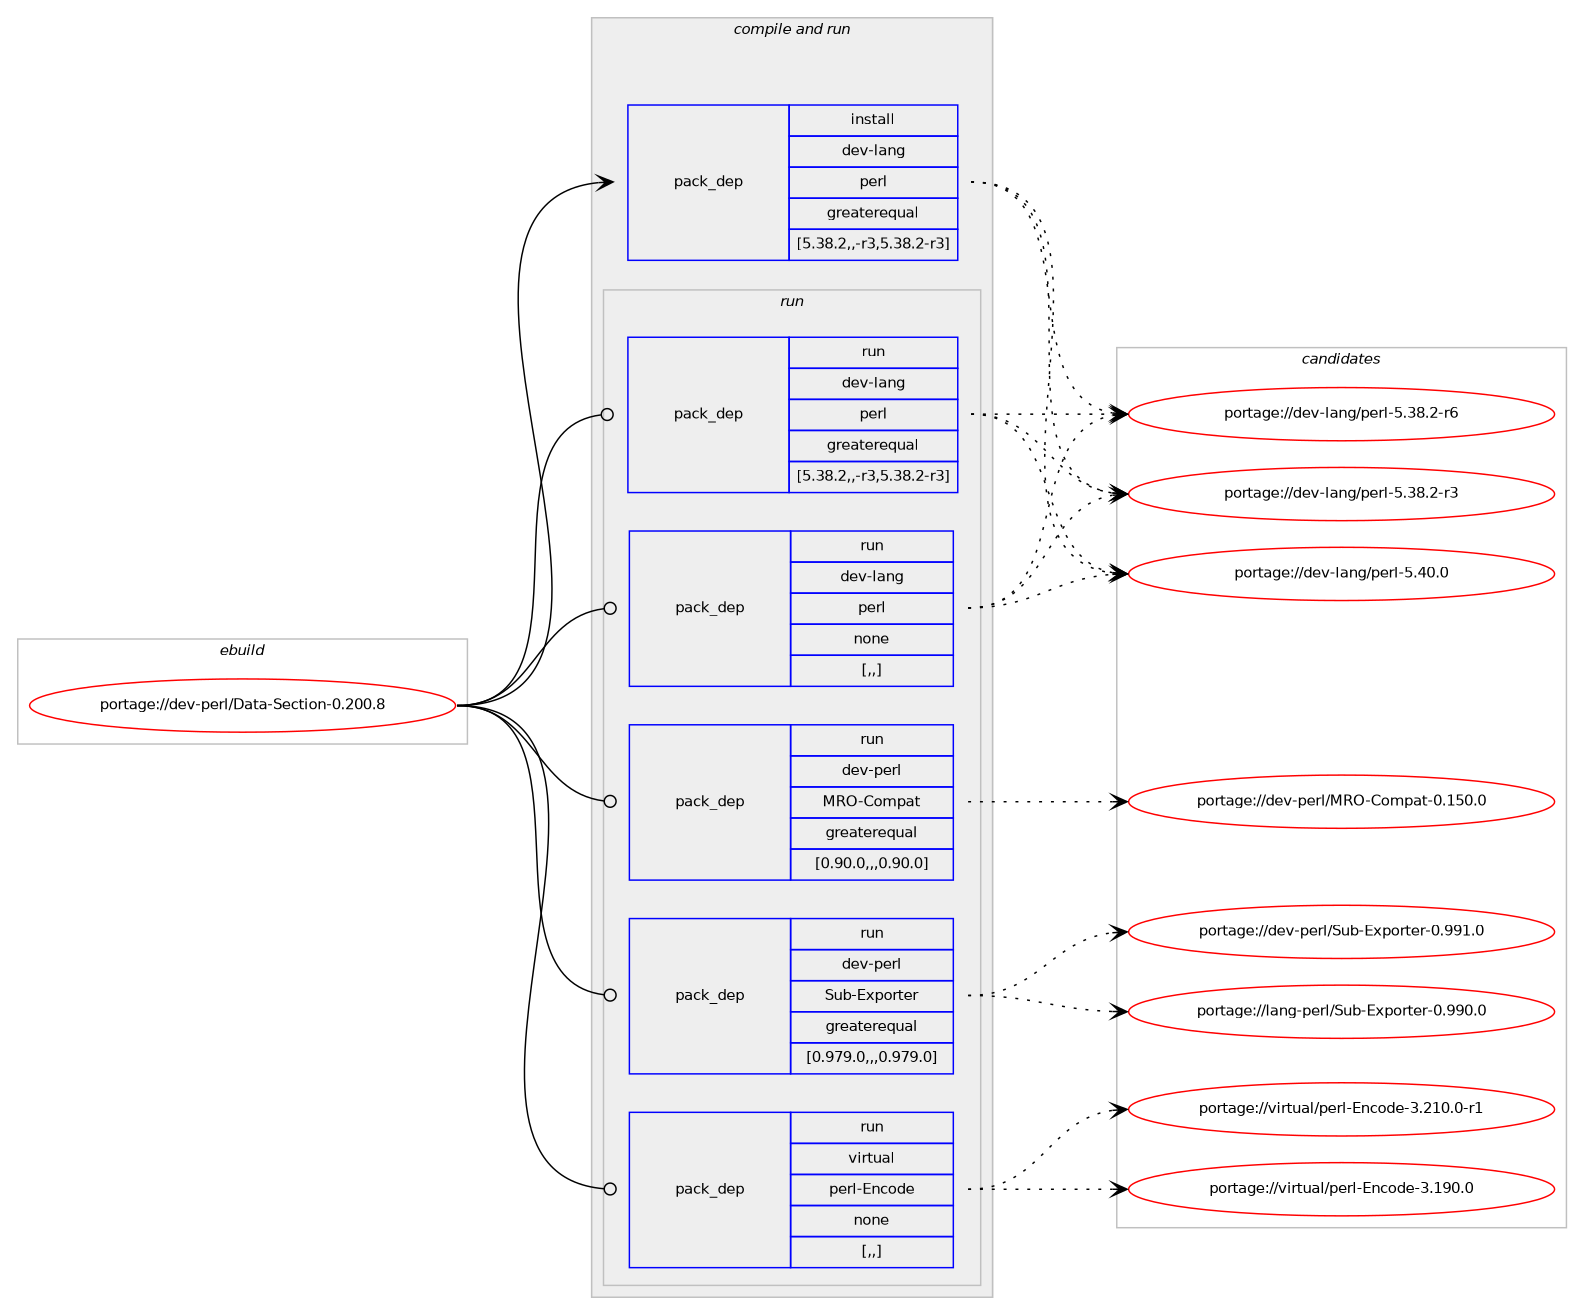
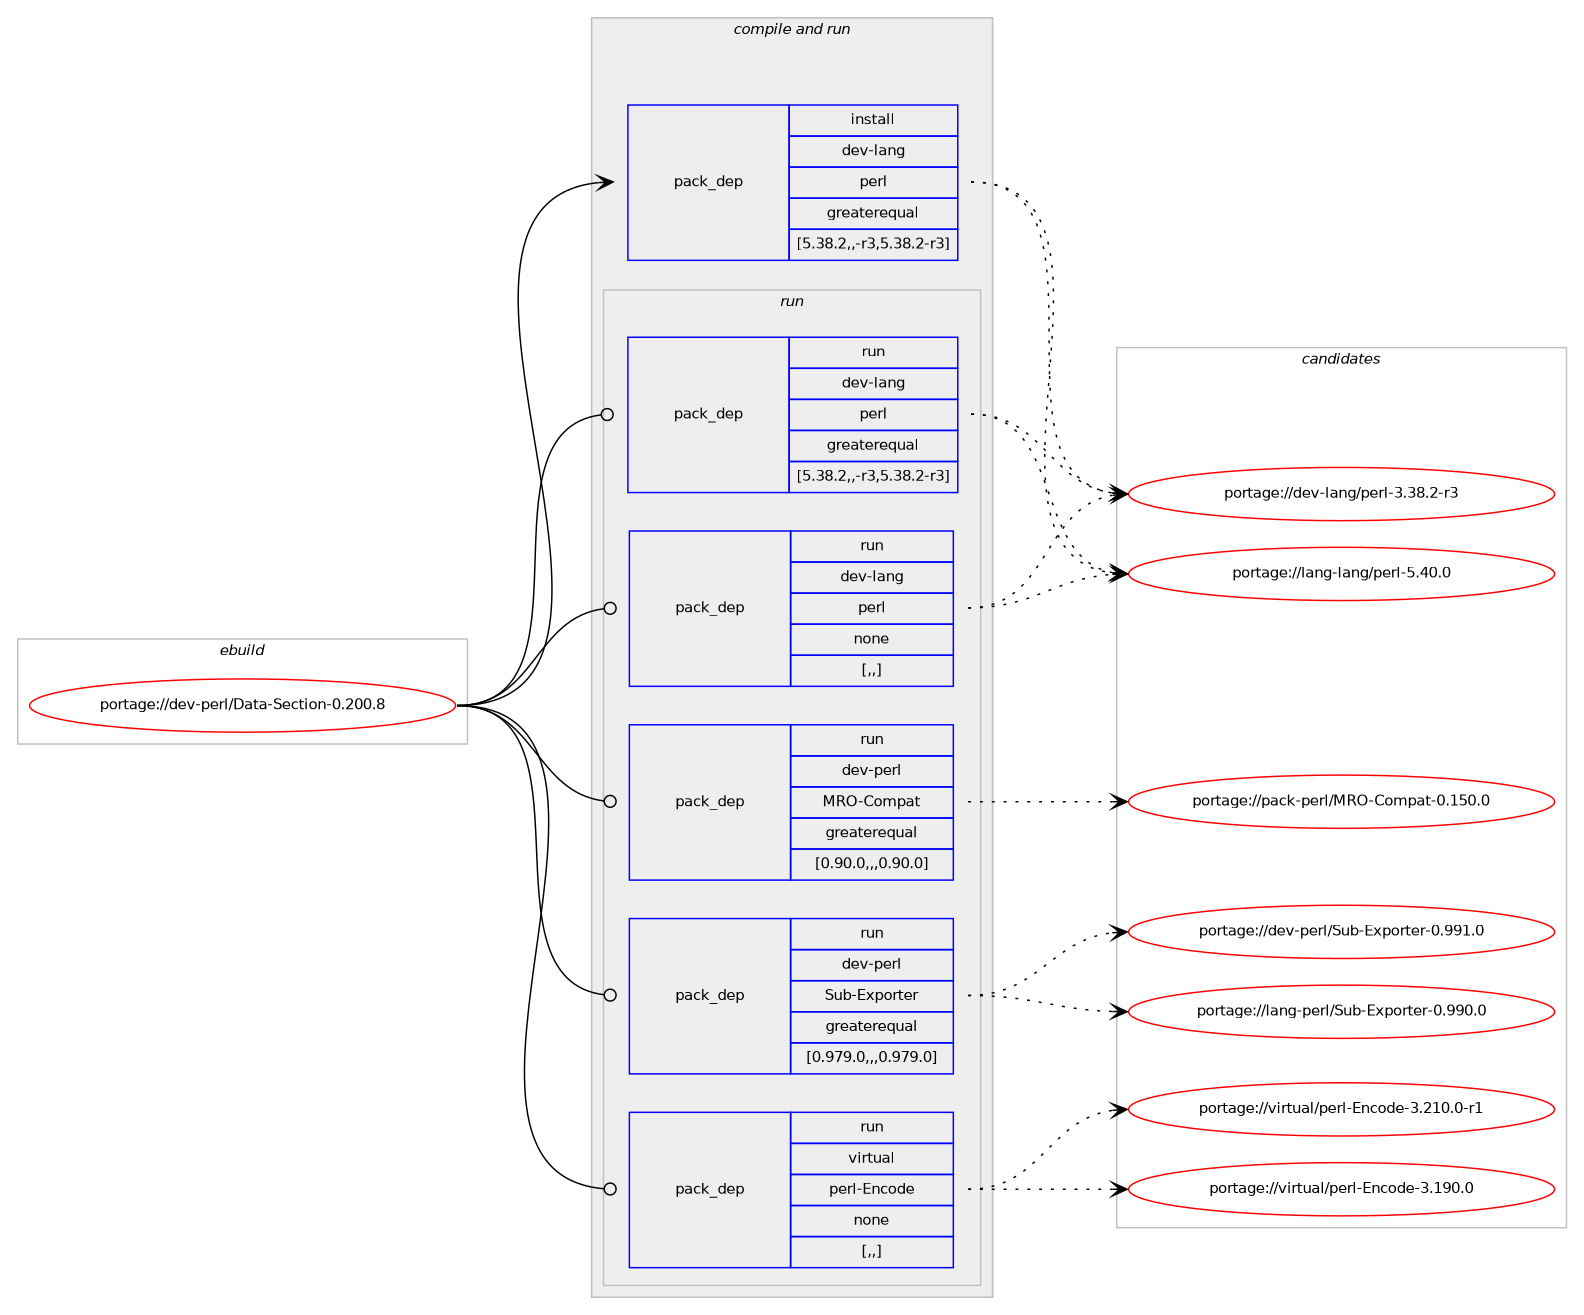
node "portage://dev-lang/perl-5.38.2-r6": removed
node "portage://dev-lang/perl-5.38.2-r3": label "portage://dev-lang/perl-5.38.2-r3" -> "portage://dev-lang/perl-3.38.2-r3"
node "portage://dev-lang/perl-5.40.0": label "portage://dev-lang/perl-5.40.0" -> "portage://lang-lang/perl-5.40.0"
node "portage://dev-perl/MRO-Compat-0.150.0": label "portage://dev-perl/MRO-Compat-0.150.0" -> "portage://pack-perl/MRO-Compat-0.150.0"
